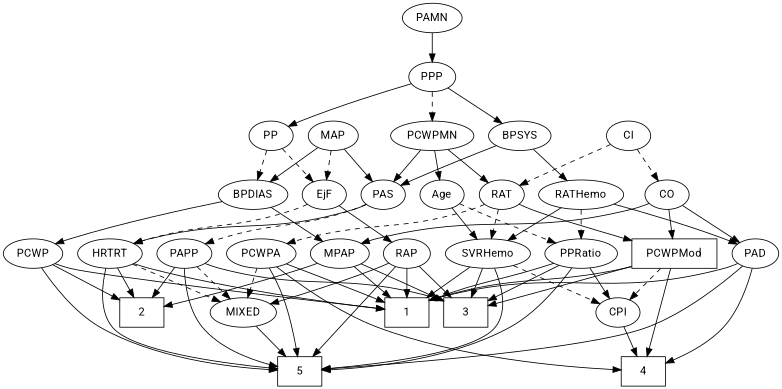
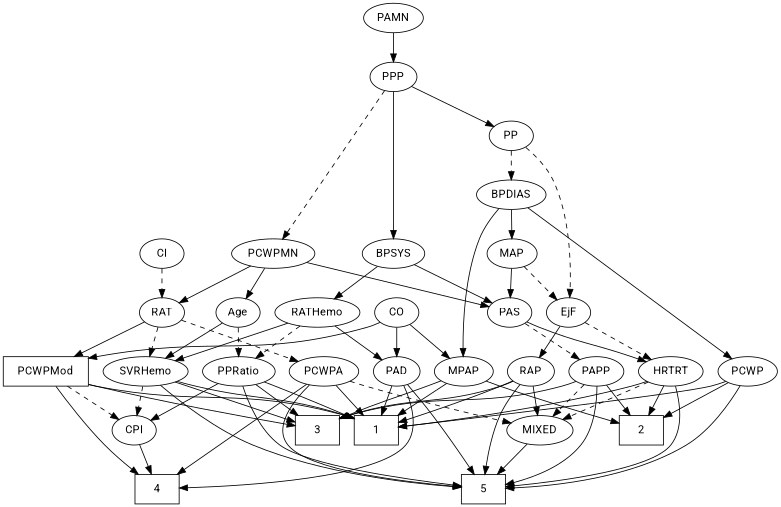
edge "MAP" -> "BPDIAS": reversed
edge "CI" -> "CO": removed
